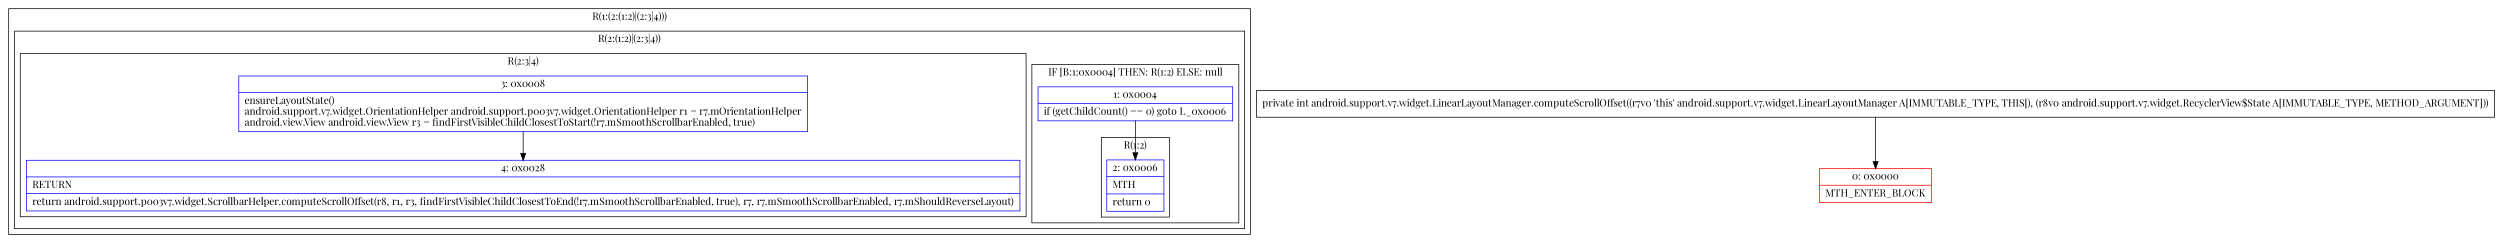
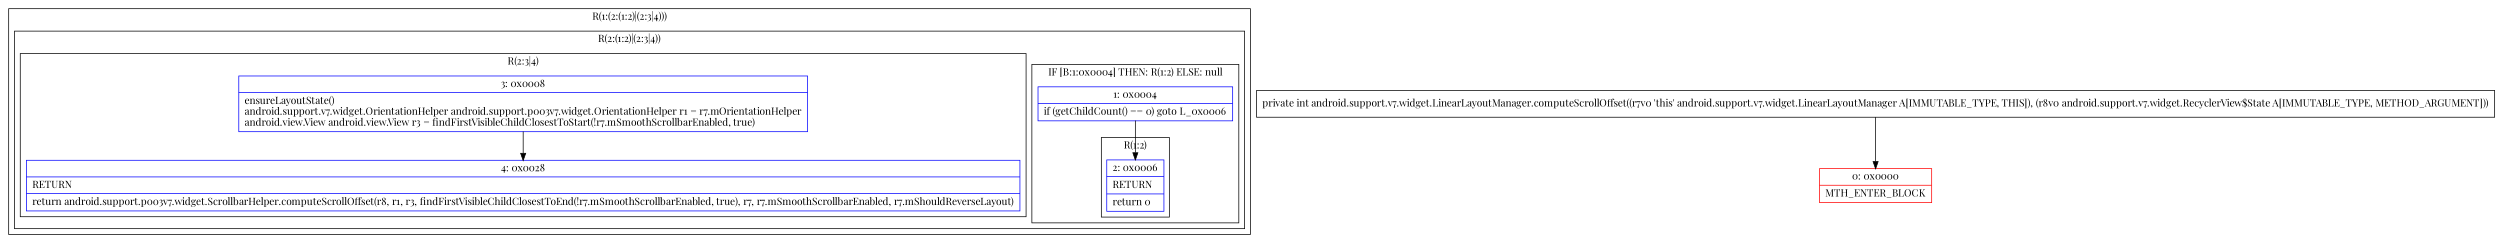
node "2: 0x0006": text "MTH" -> "RETURN"
